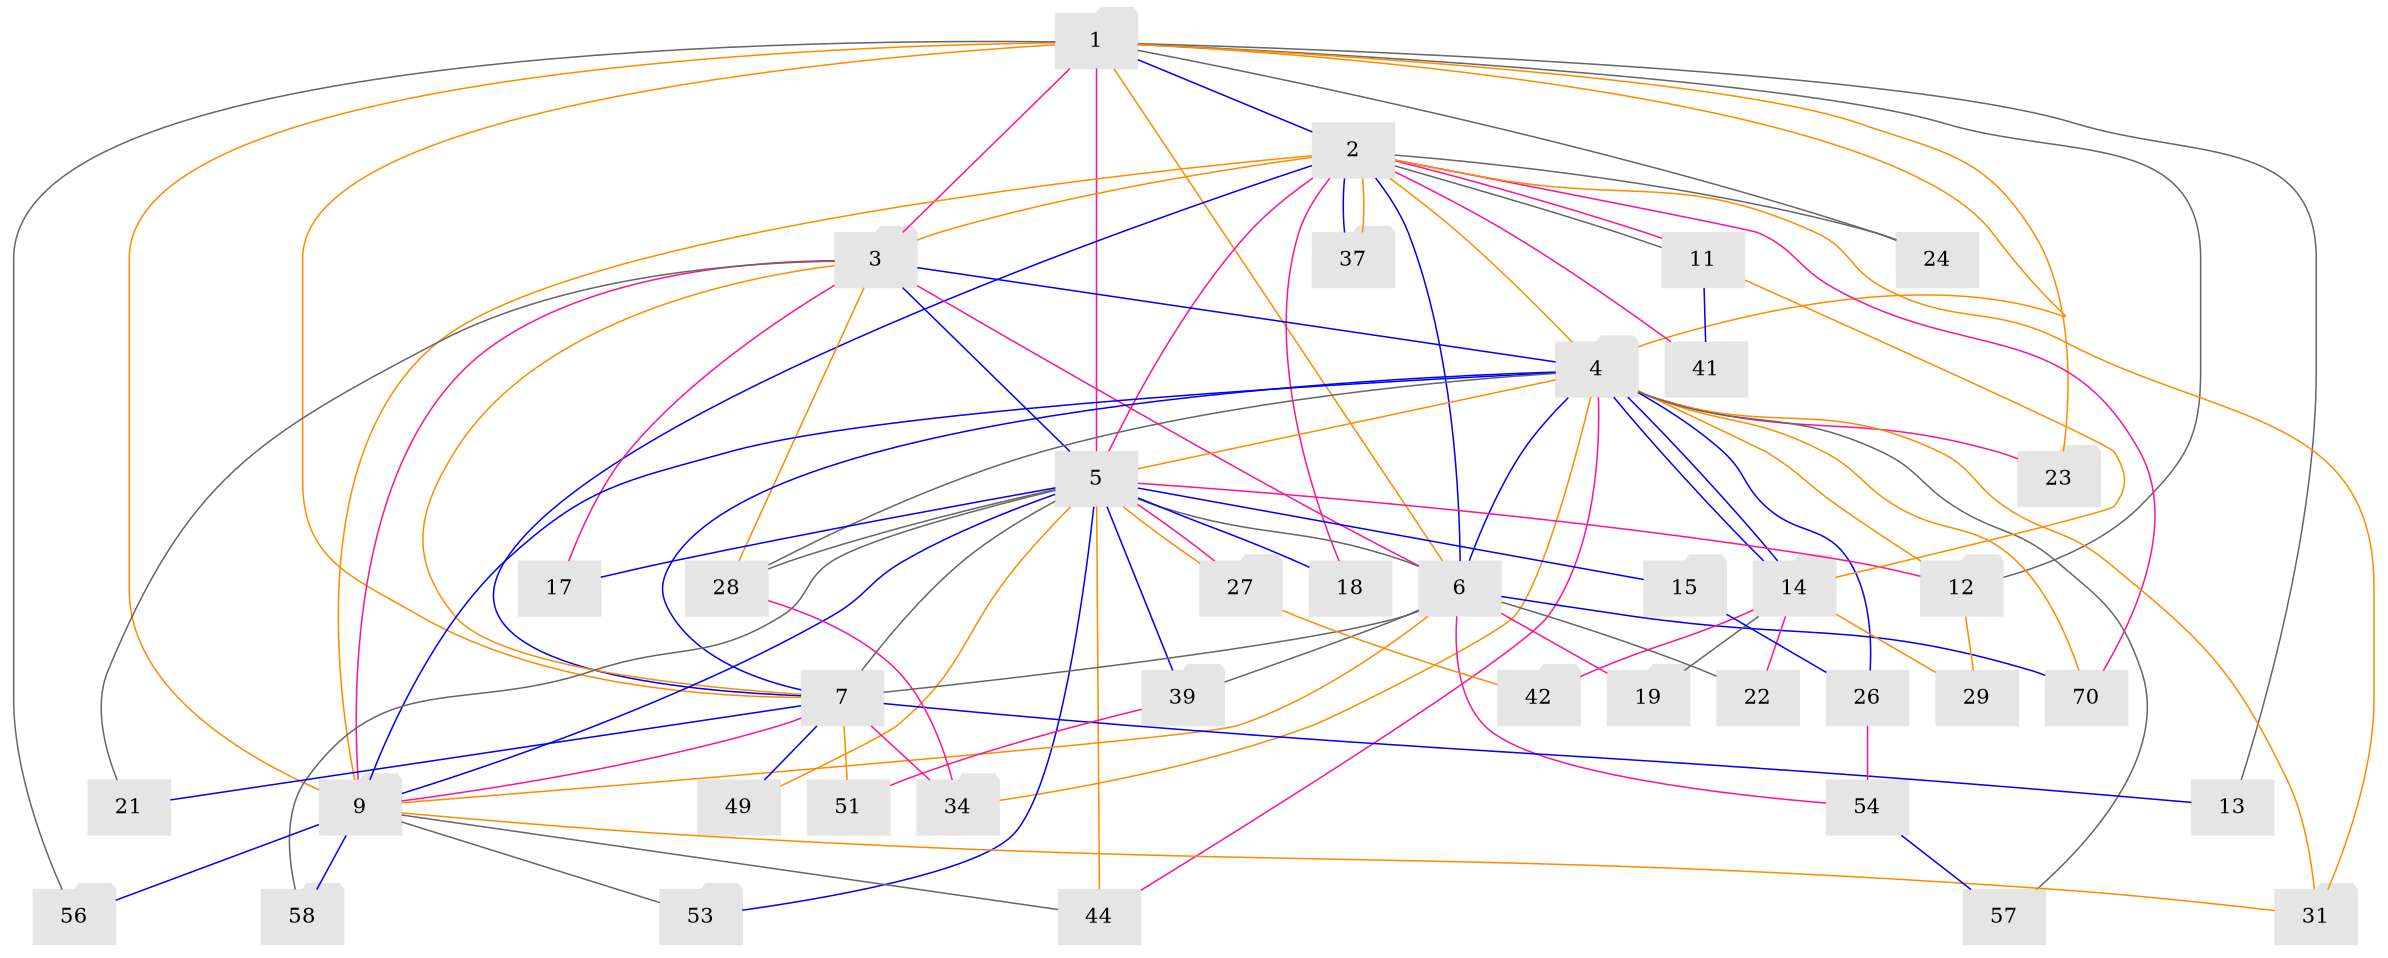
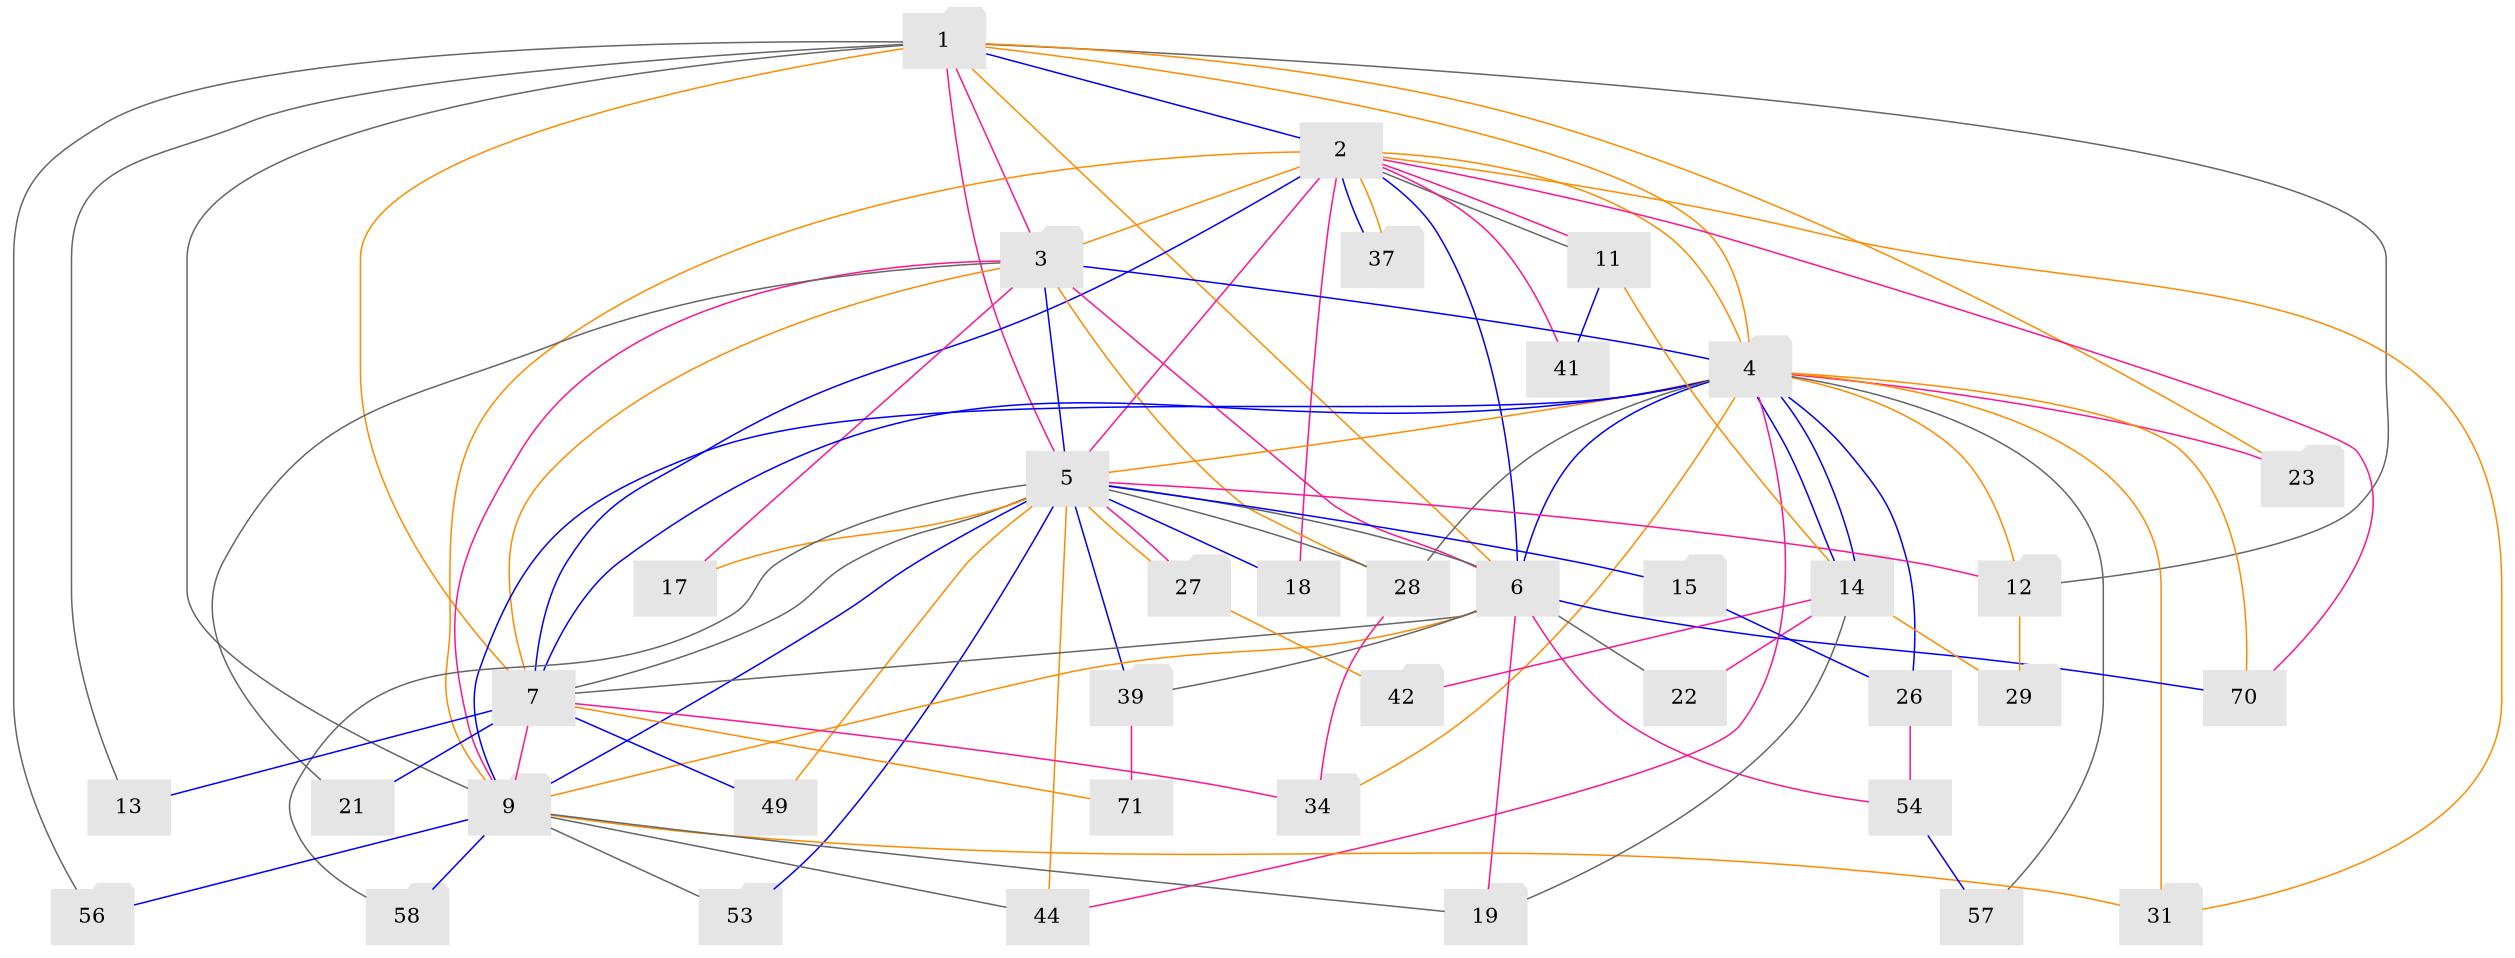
edge "1" -- "9": color darkorange -> gray40
node "24": removed
edge "5" -- "17": color blue -> darkorange
node "29": shape box -> folder
node "51": label "51" -> "71"
edge "9" -- "19": added
